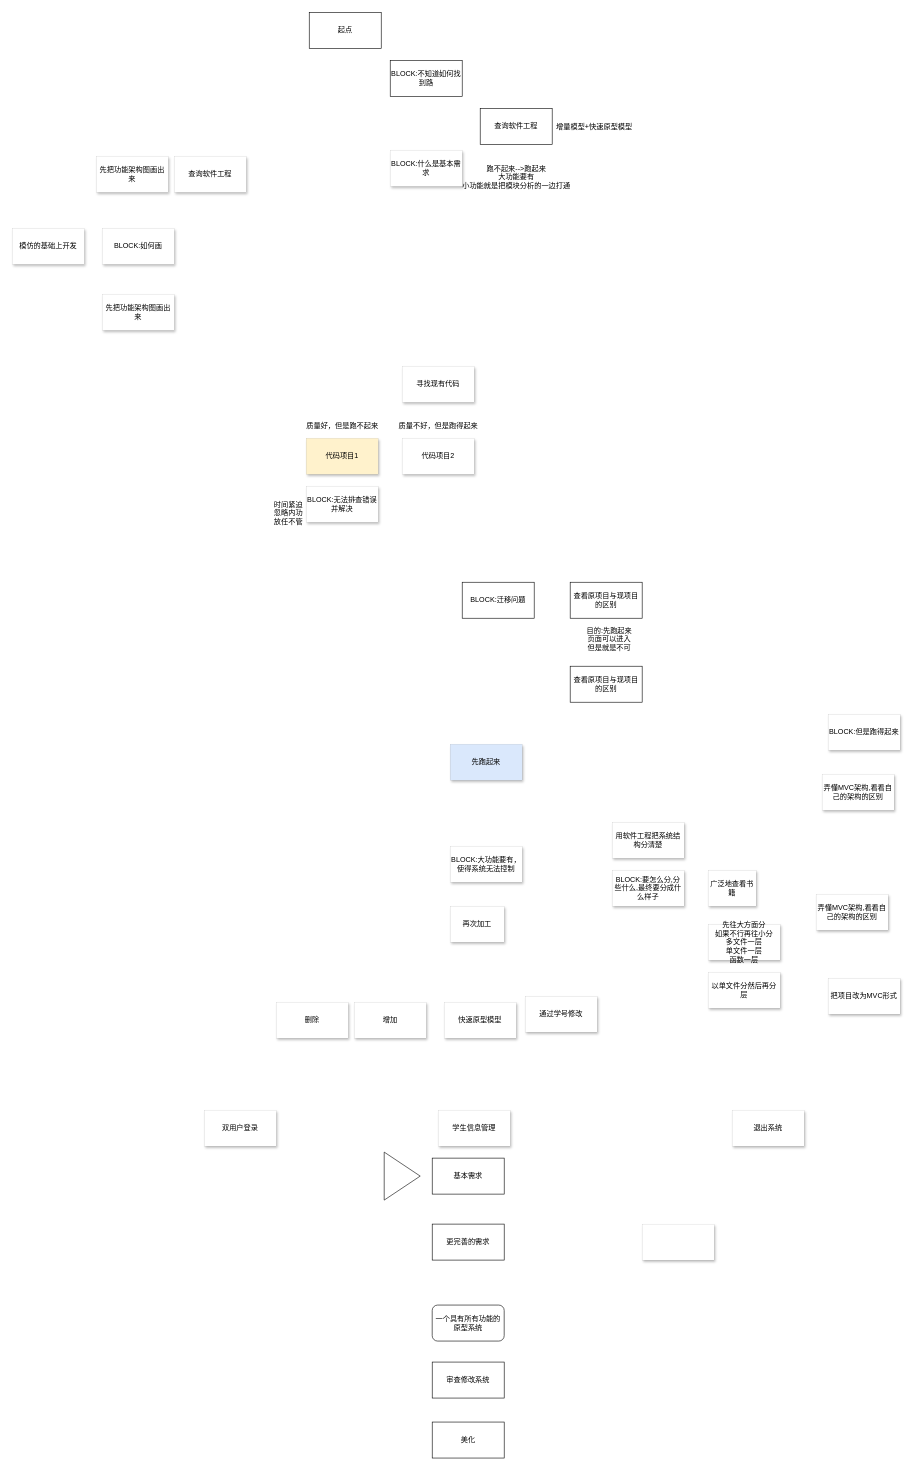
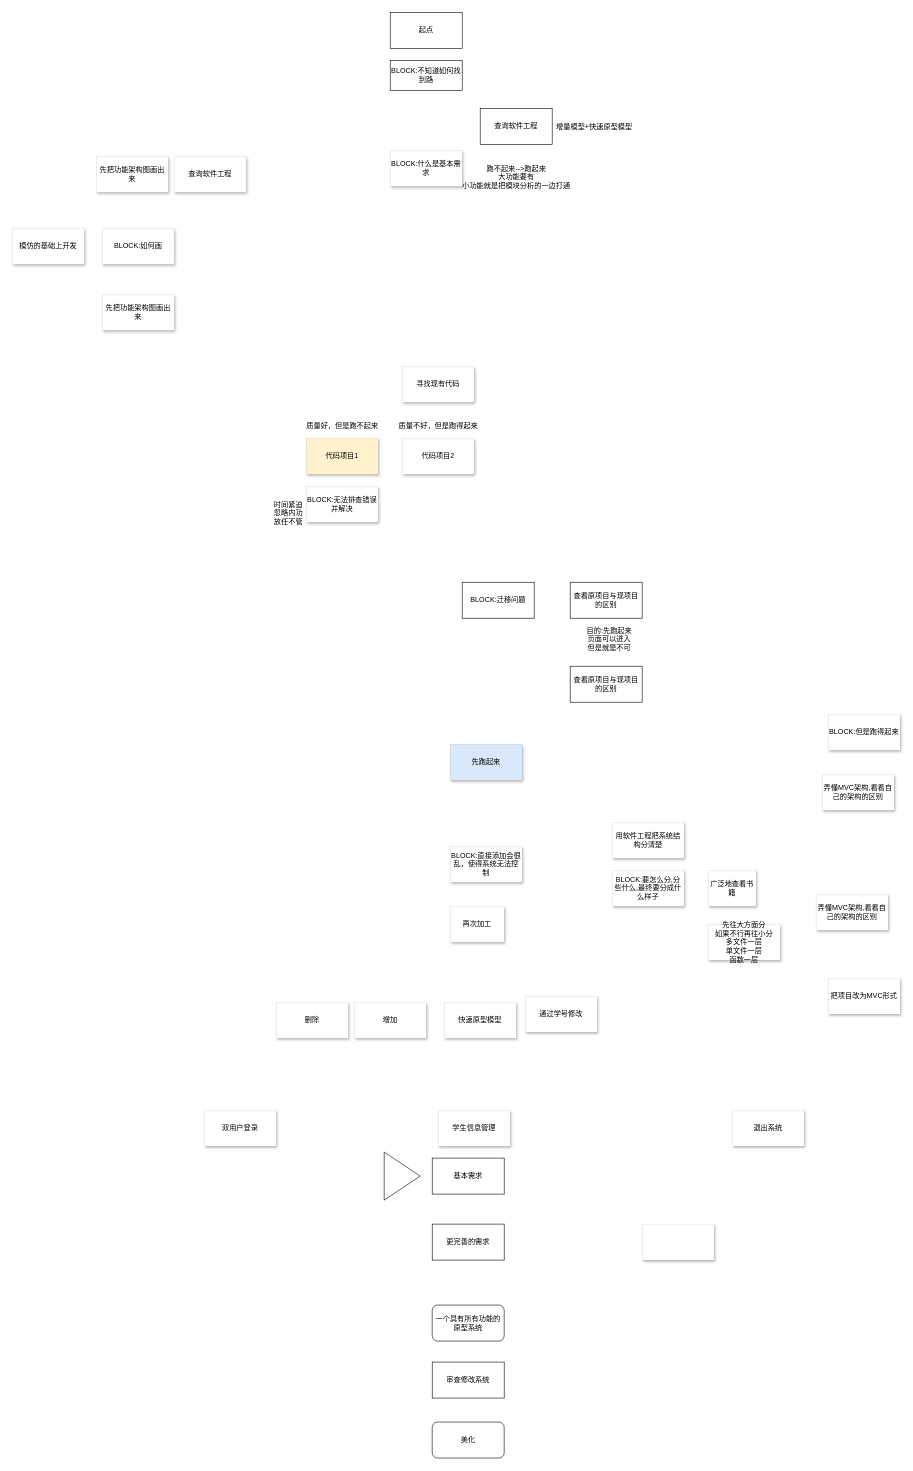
node "起点": moved (345, 30) -> (426, 30)
node "BLOCK:不知道如何找到路": size 72x36 -> 72x30
node "BLOCK:大功能要有，使得系统无法控制": label "BLOCK:大功能要有，使得系统无法控制" -> "BLOCK:直接添加会很乱，使得系统无法控制"
node "以单文件分然后再分层": removed
node "美化": shape rectangle -> rounded rectangle
